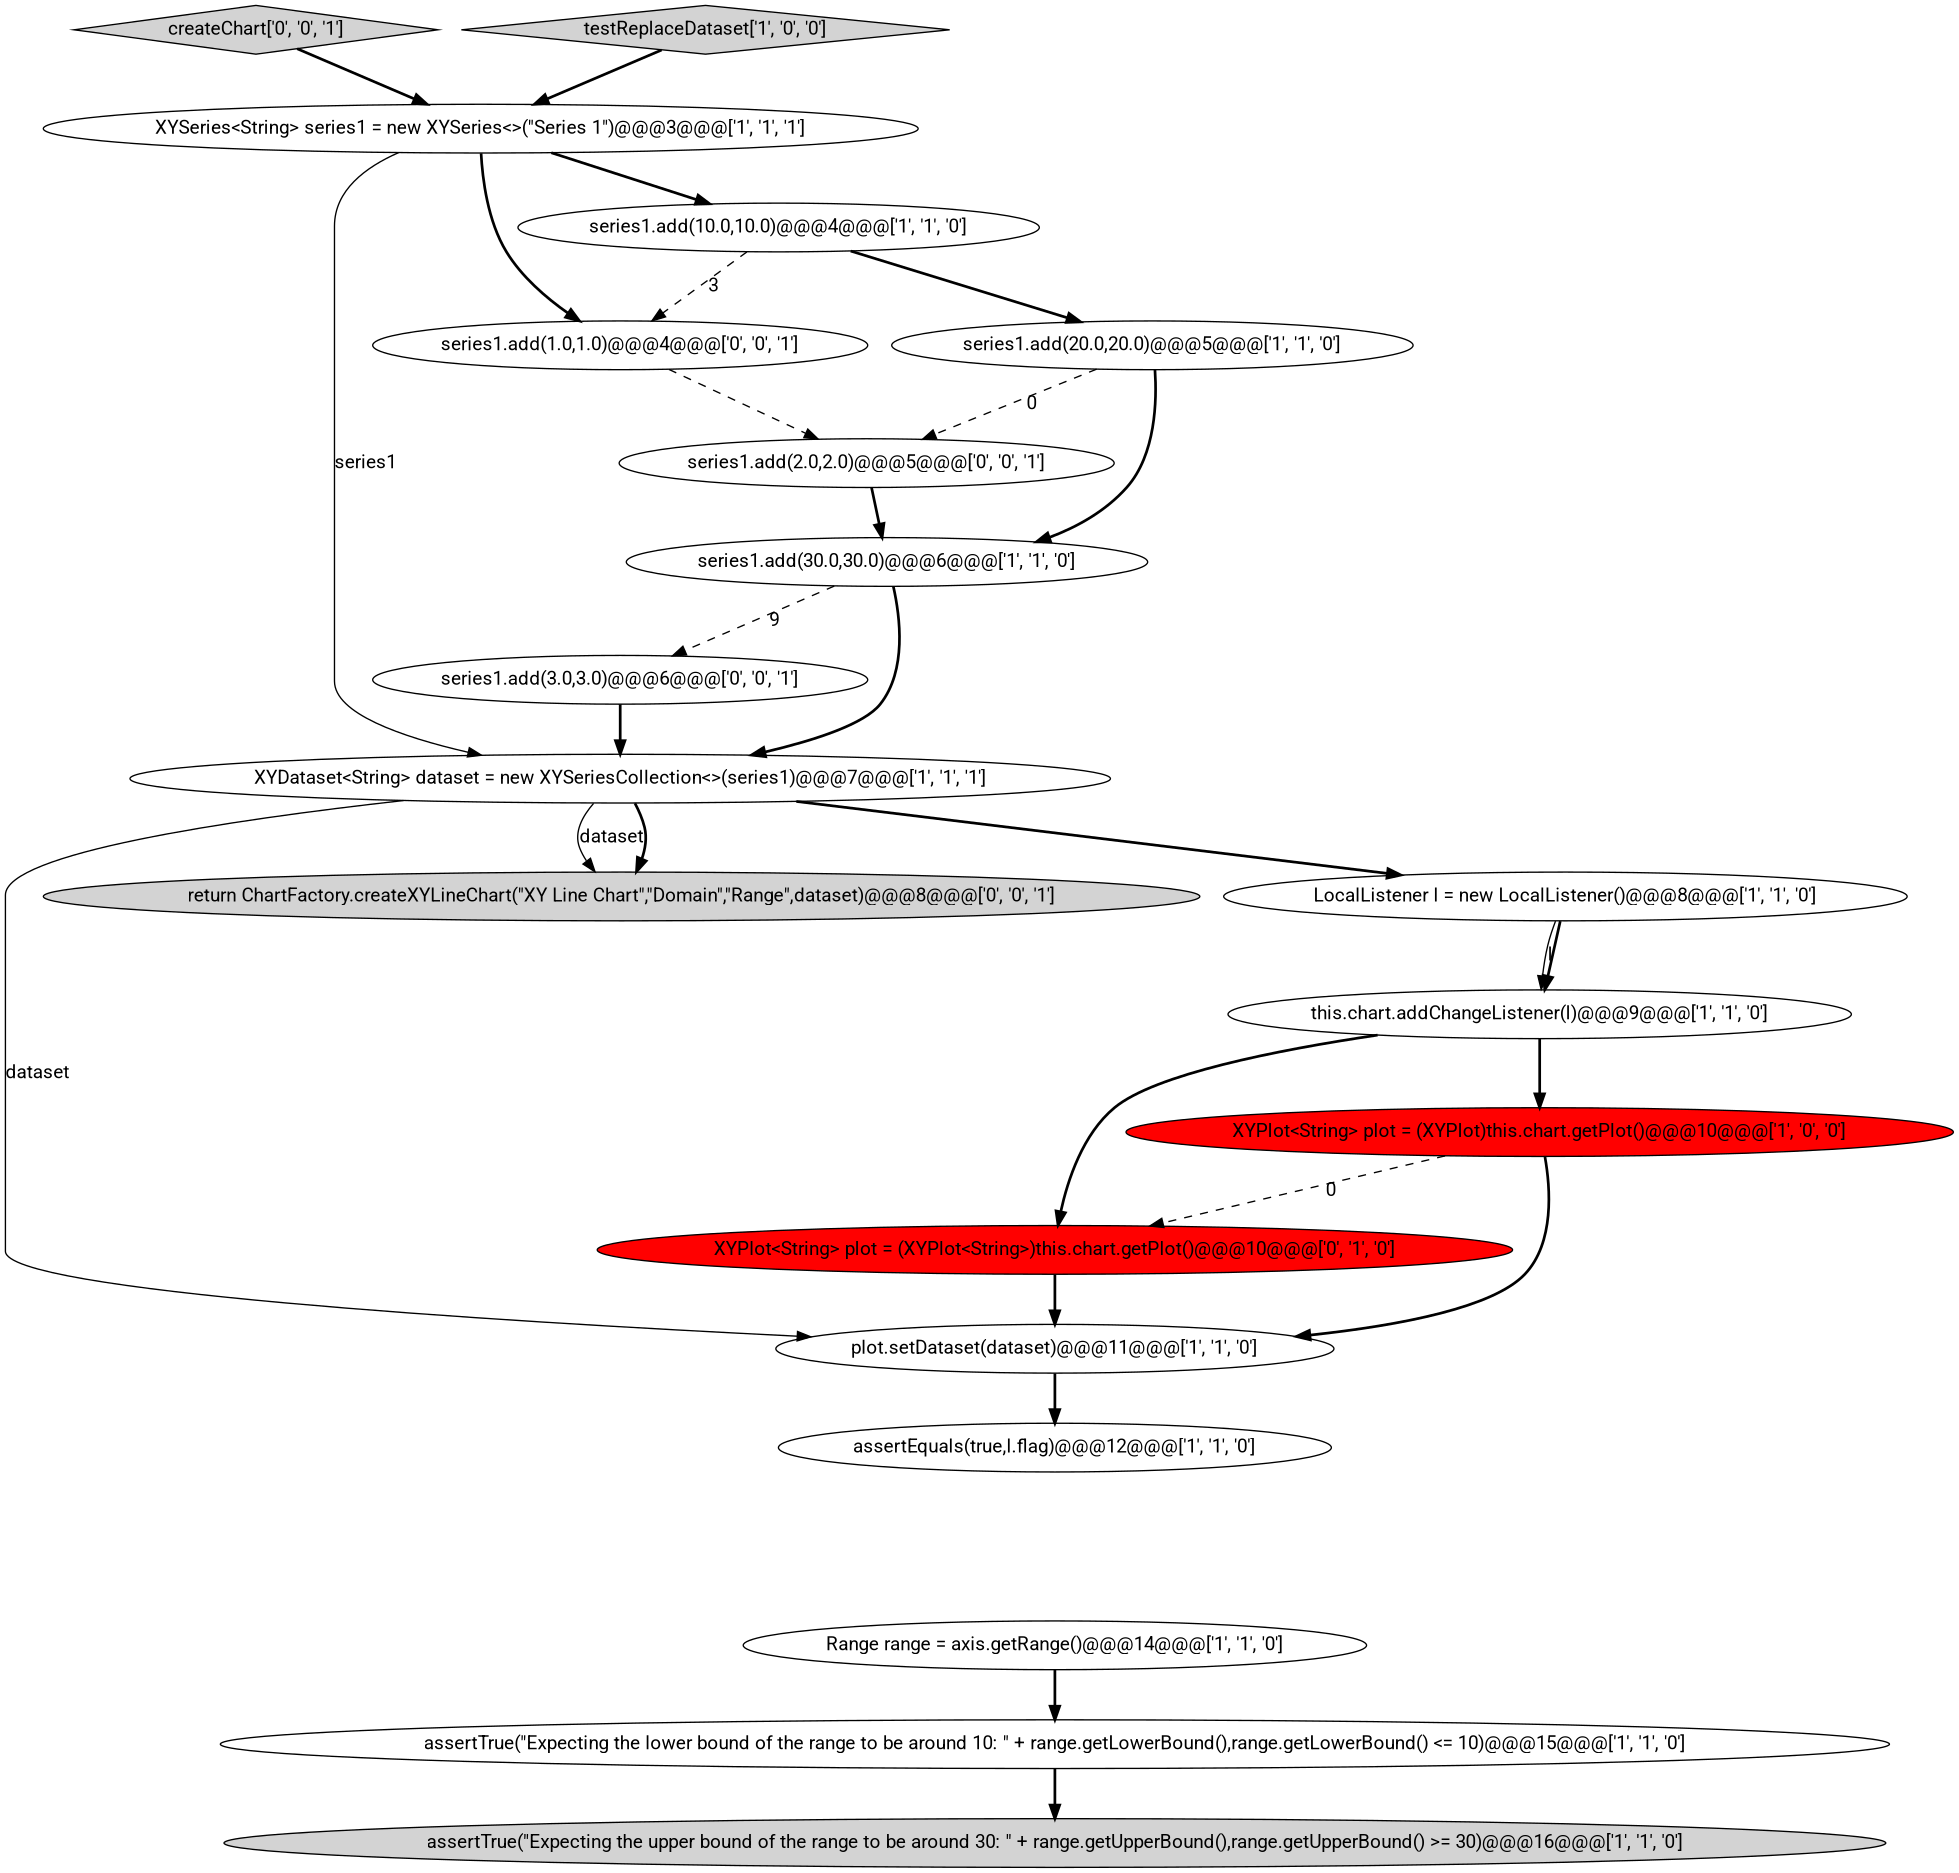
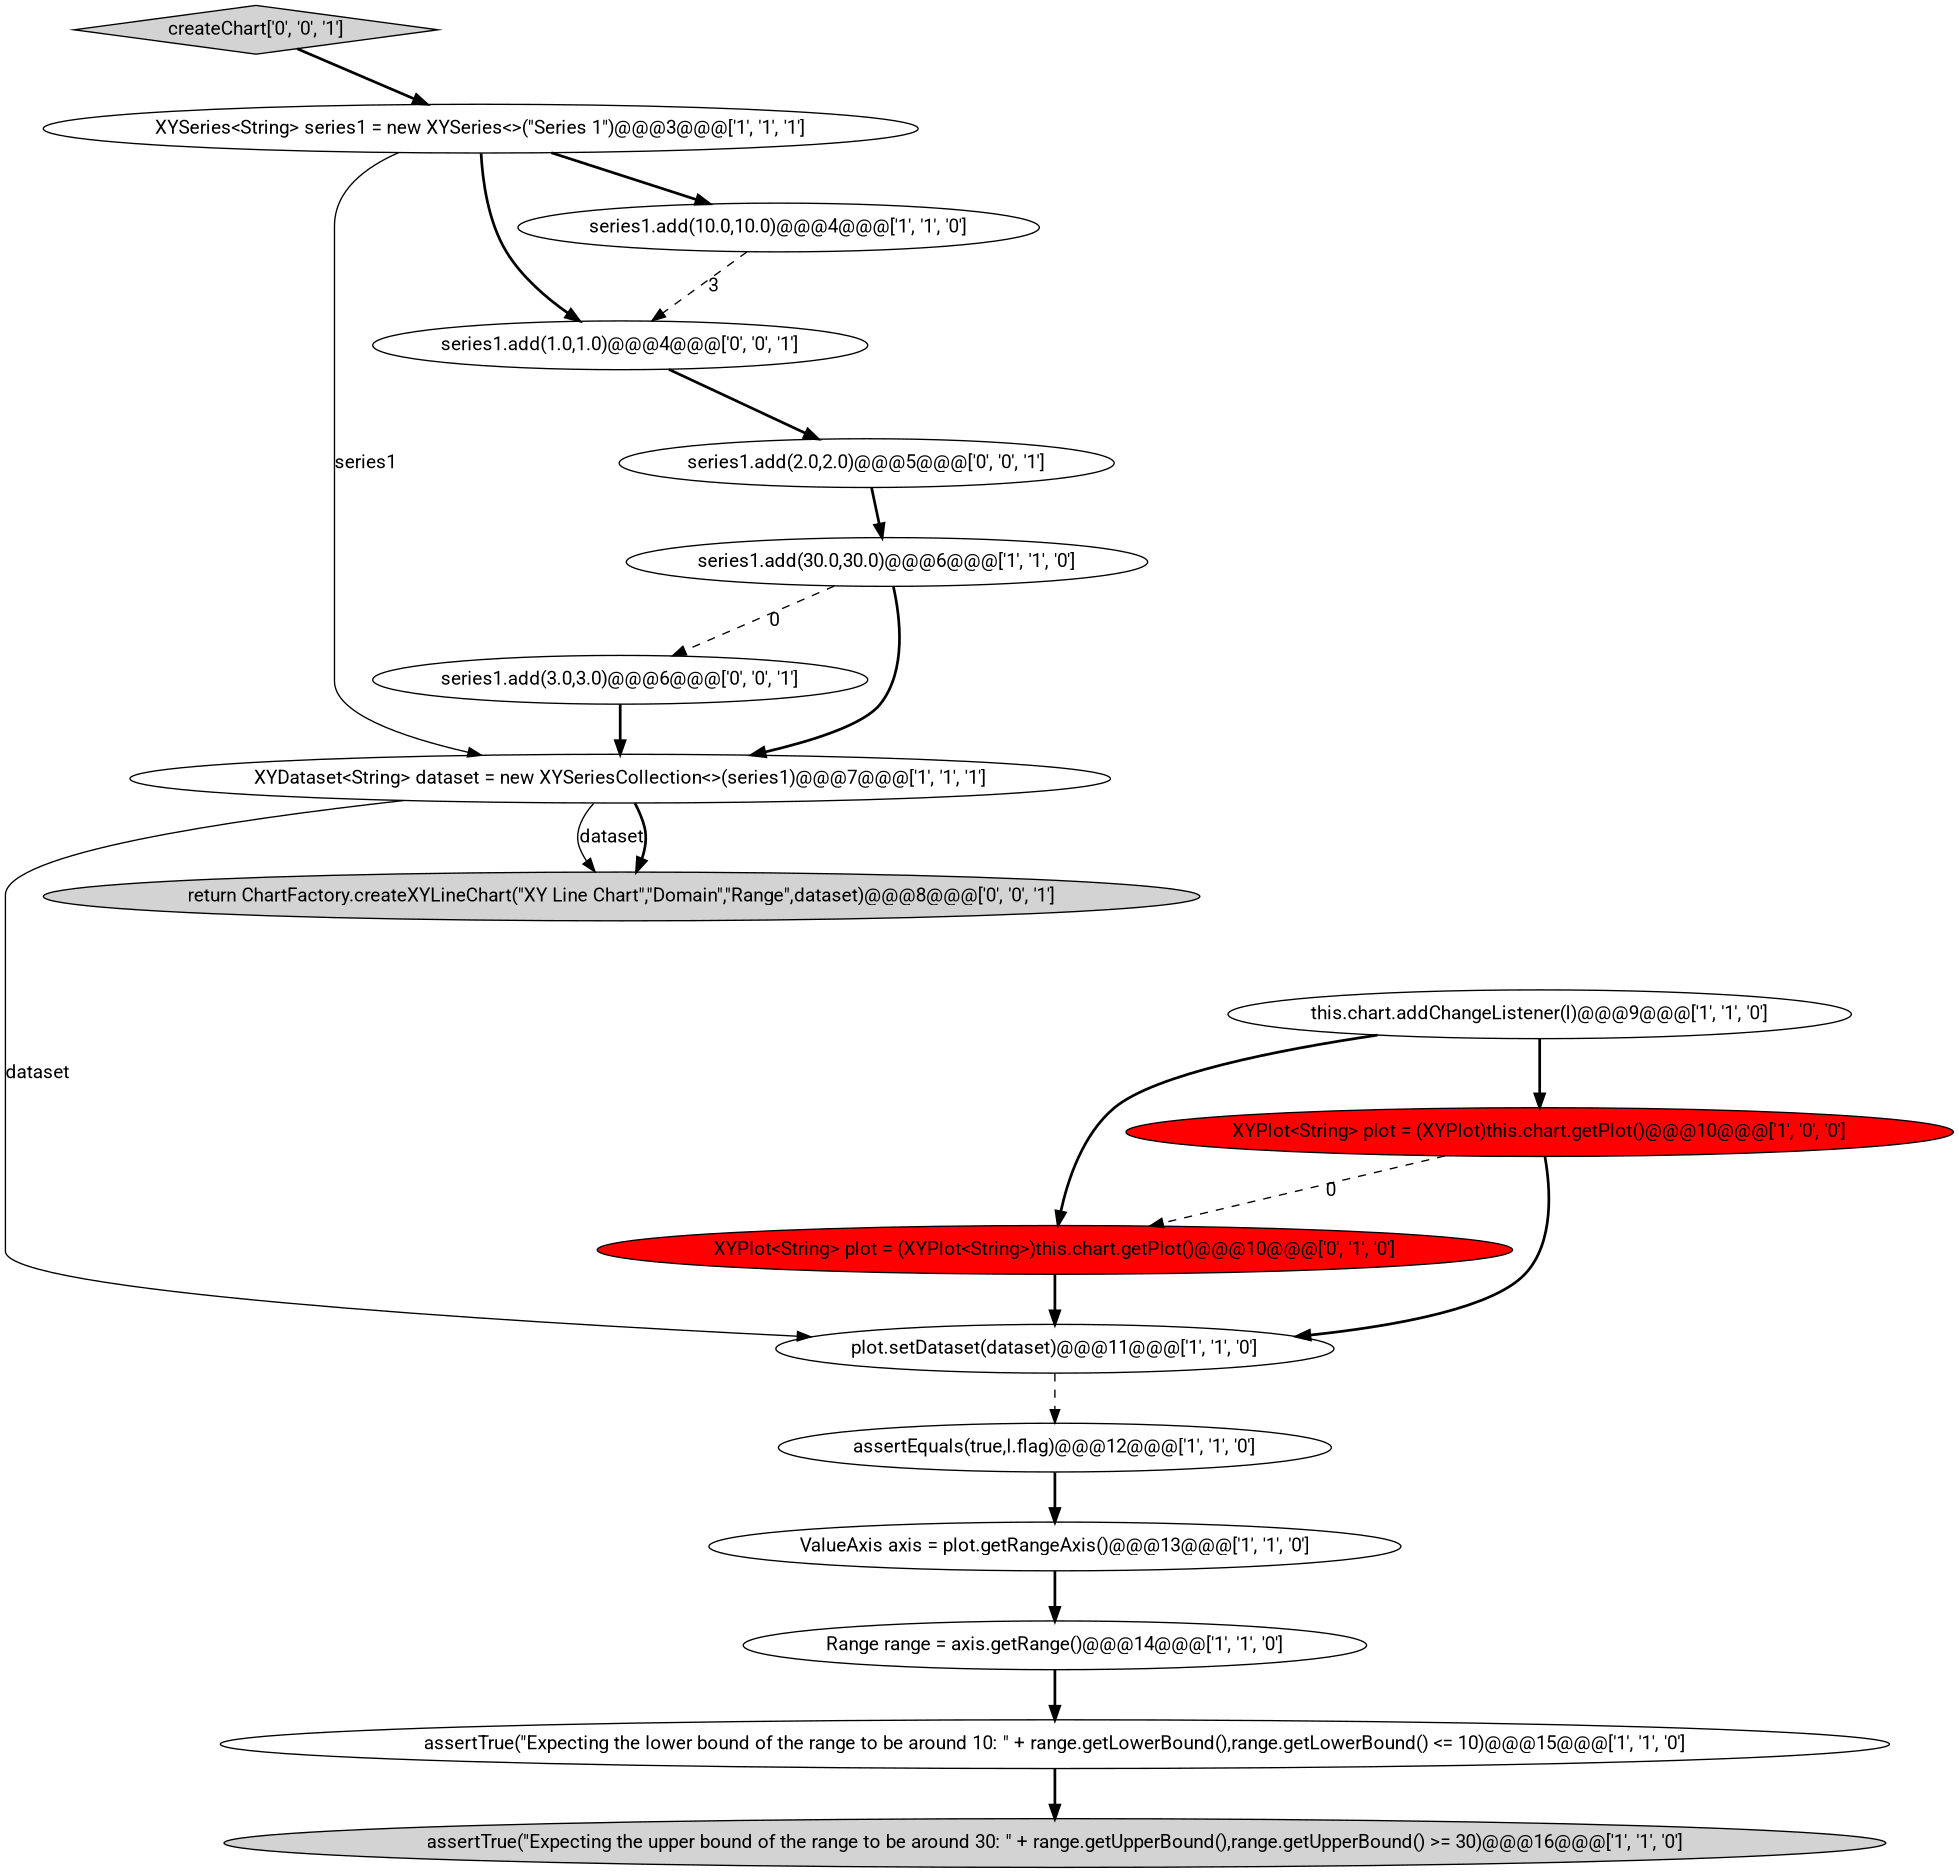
node "testReplaceDataset['1', '0', '0']": removed
node "series1.add(20.0,20.0)@@@5@@@['1', '1', '0']": removed
edge "series1.add(1.0,1.0)@@@4@@@['0', '0', '1']" -> "series1.add(2.0,2.0)@@@5@@@['0', '0', '1']": style dashed -> bold
edge "series1.add(30.0,30.0)@@@6@@@['1', '1', '0']" -> "series1.add(3.0,3.0)@@@6@@@['0', '0', '1']": label "9" -> "0"
node "LocalListener l = new LocalListener()@@@8@@@['1', '1', '0']": removed
edge "plot.setDataset(dataset)@@@11@@@['1', '1', '0']" -> "assertEquals(true,l.flag)@@@12@@@['1', '1', '0']": style bold -> dashed
node "ValueAxis axis = plot.getRangeAxis()@@@13@@@['1', '1', '0']": added
